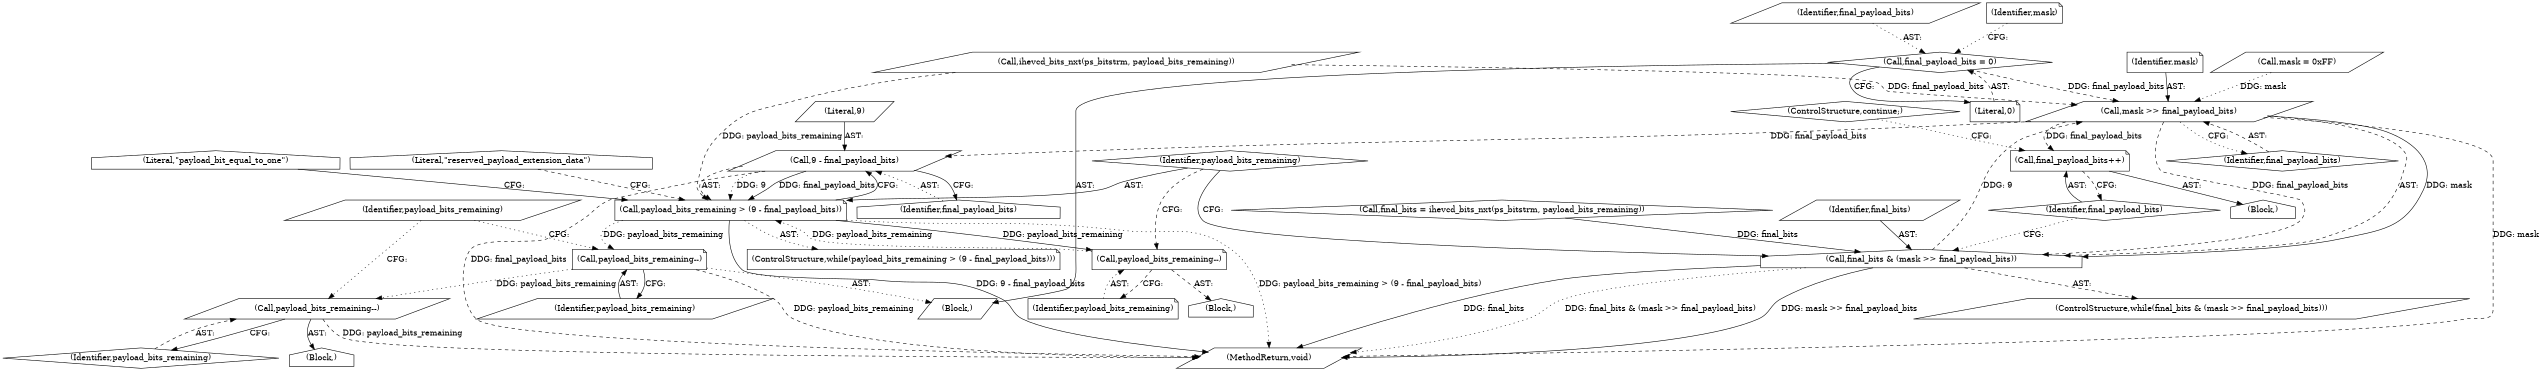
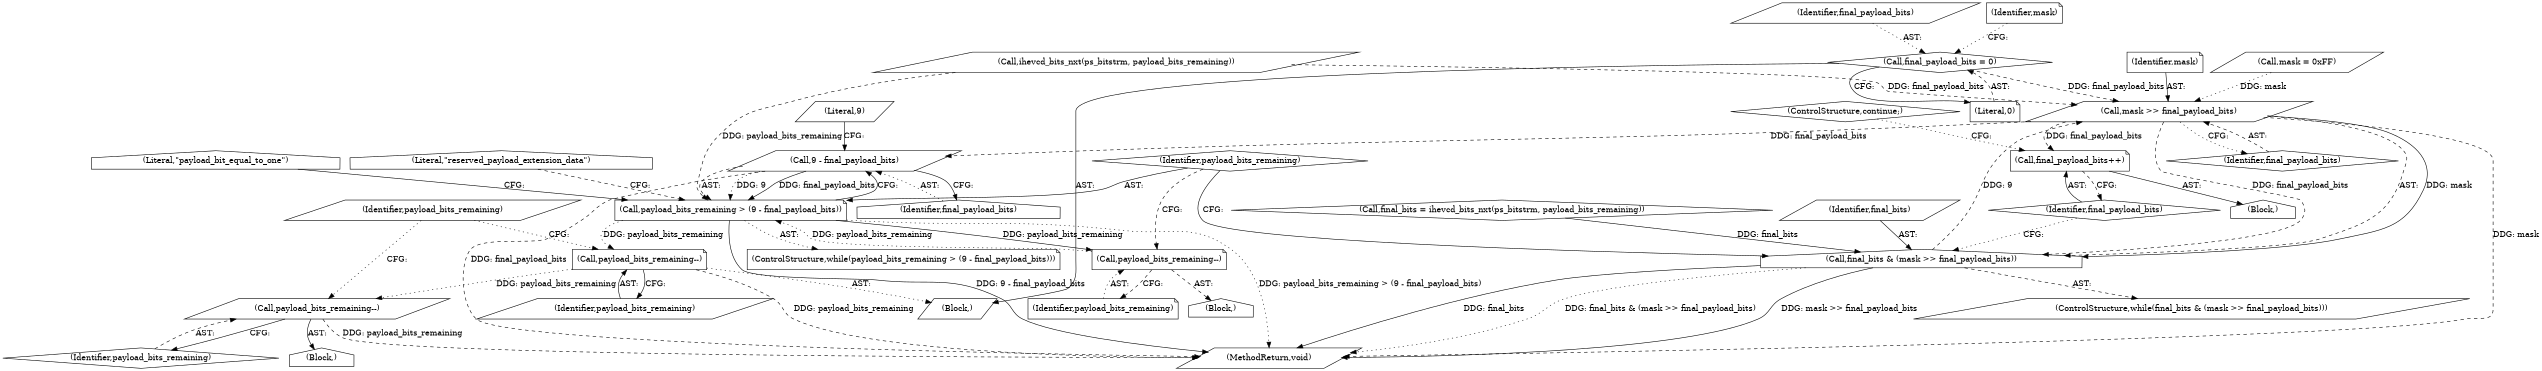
edge "(Literal,9)" -> "(Call,9 - final_payload_bits)": label "AST: " -> "CFG: "
